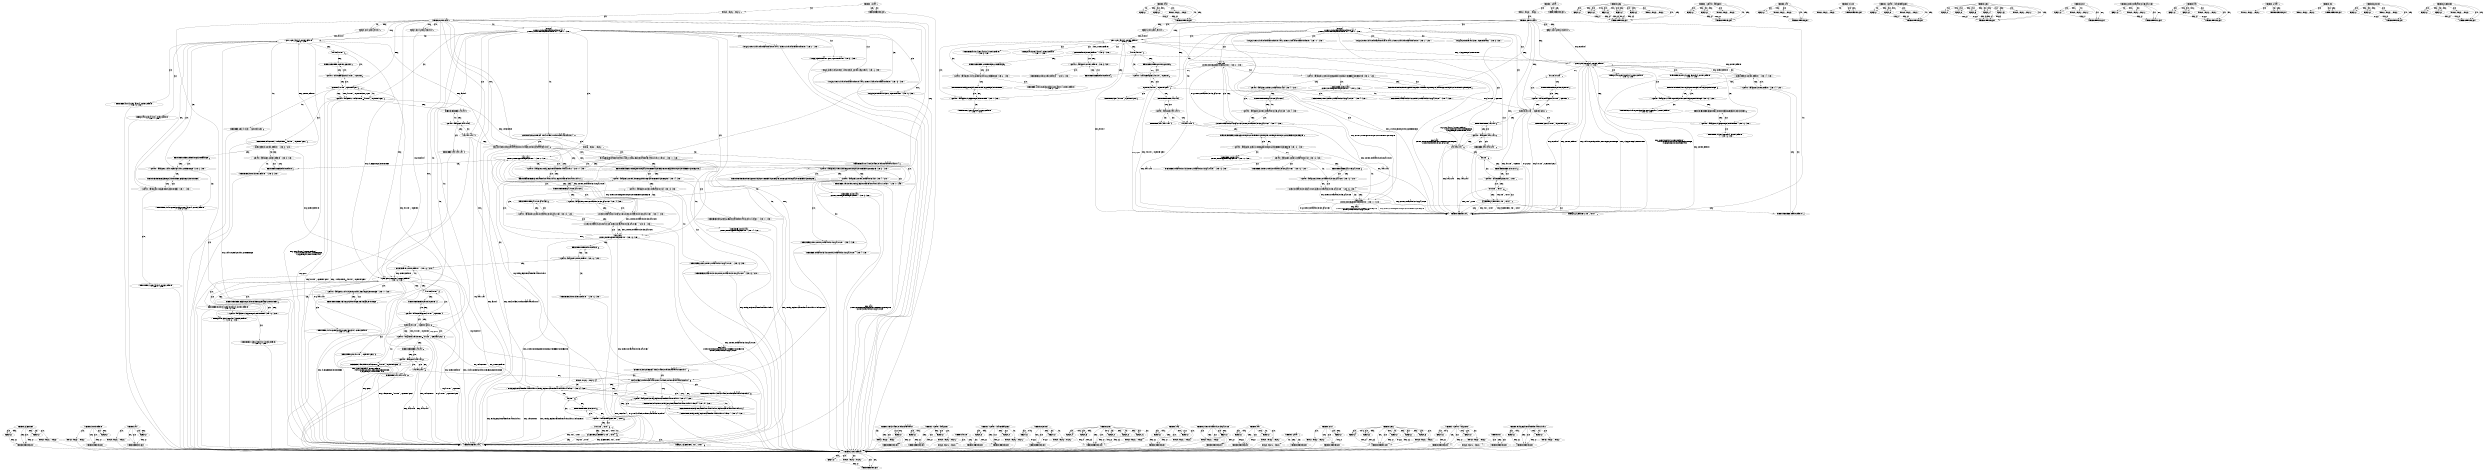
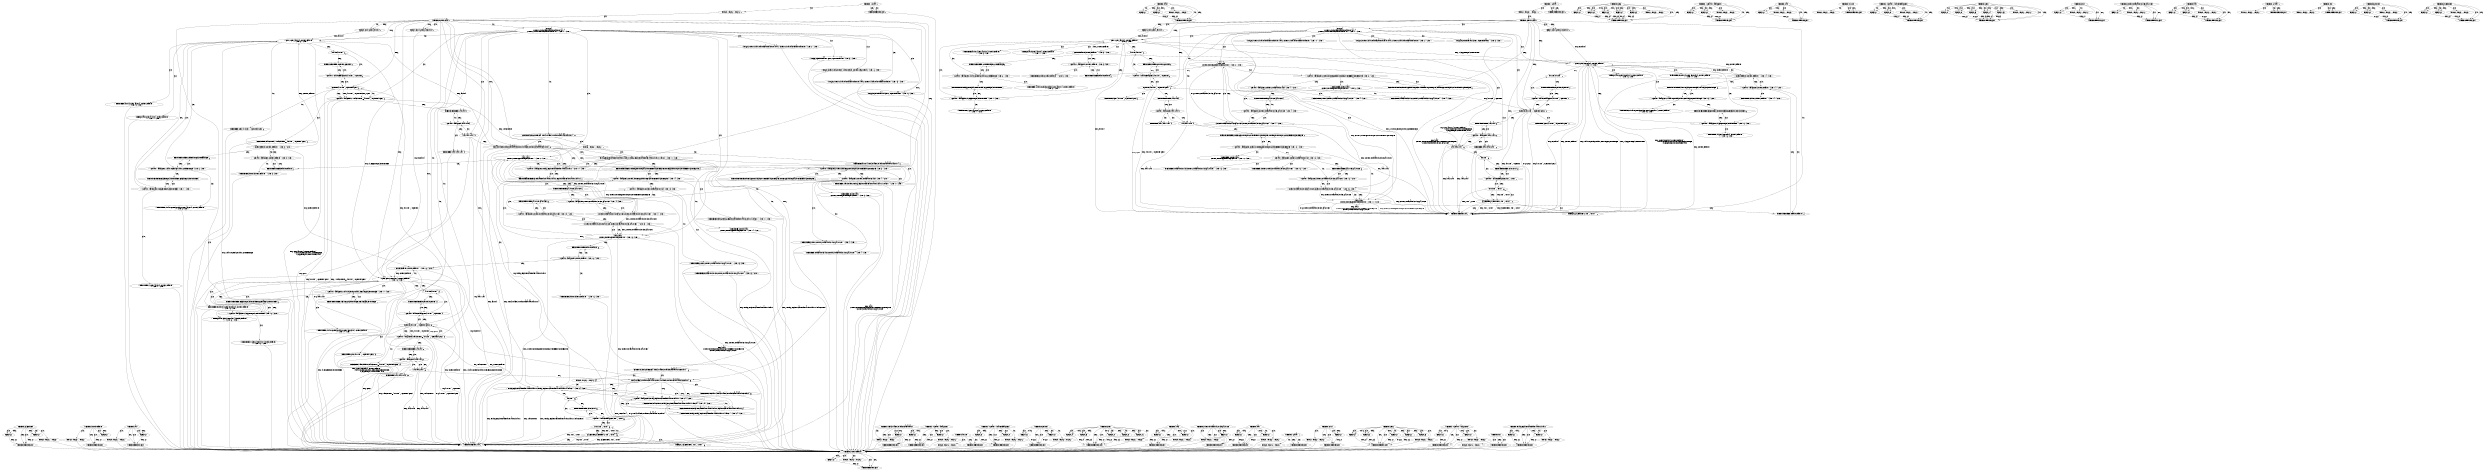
node "<(IDENTIFIER,content,content::Referrer())<SUB>14</SUB>>": added
